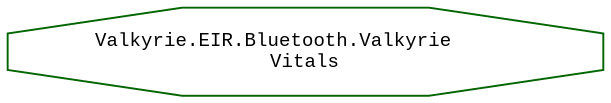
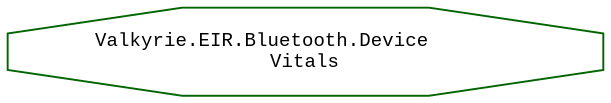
node "Valkyrie.EIR.Bluetooth.Valkyrie Vitals": label "Valkyrie.EIR.Bluetooth.Valkyrie Vitals" -> "Valkyrie.EIR.Bluetooth.Device Vitals"
